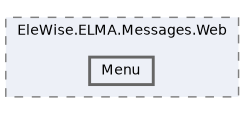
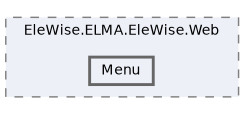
cluster "EleWise.ELMA.Messages.Web": label "EleWise.ELMA.Messages.Web" -> "EleWise.ELMA.EleWise.Web"
